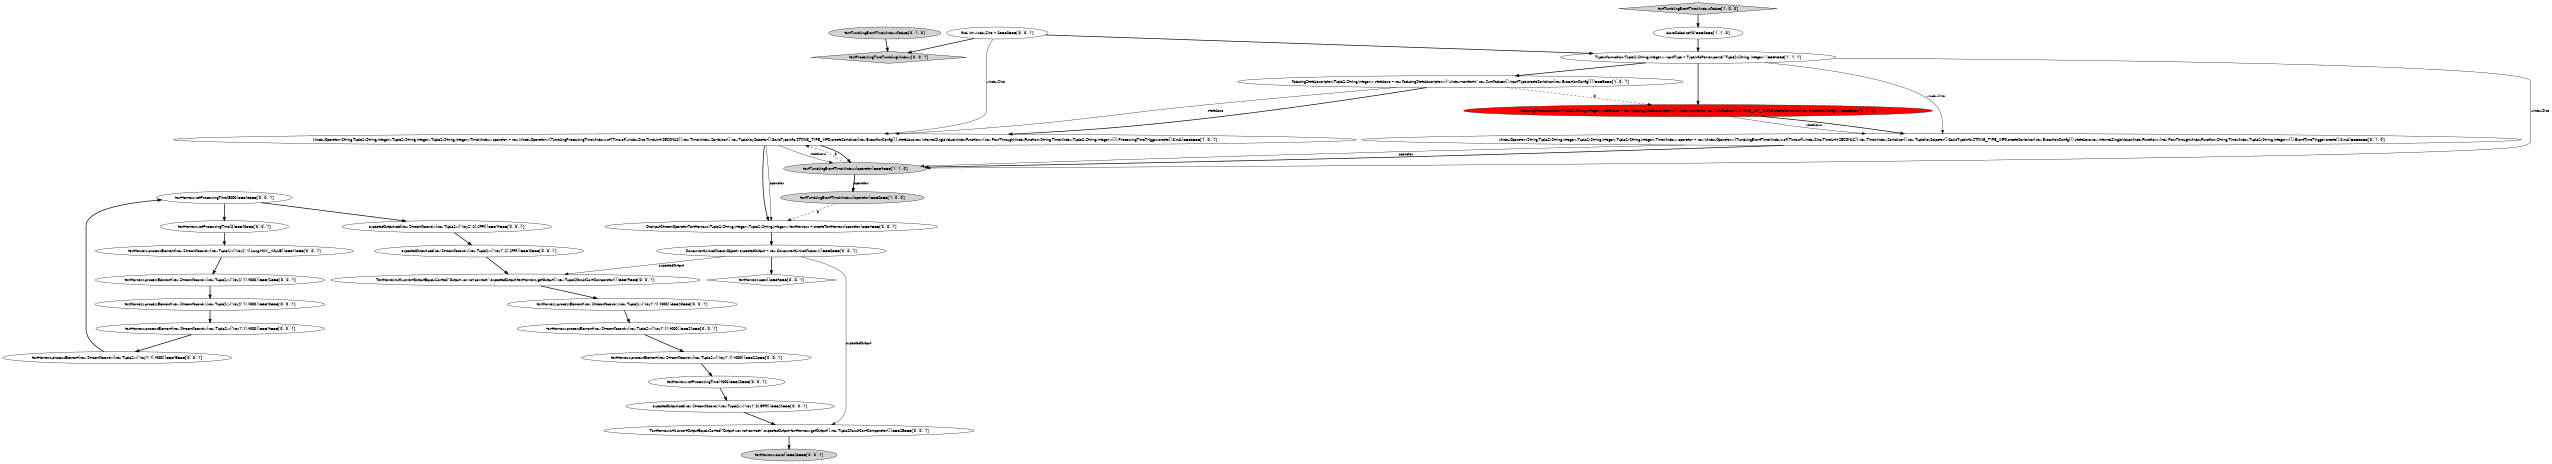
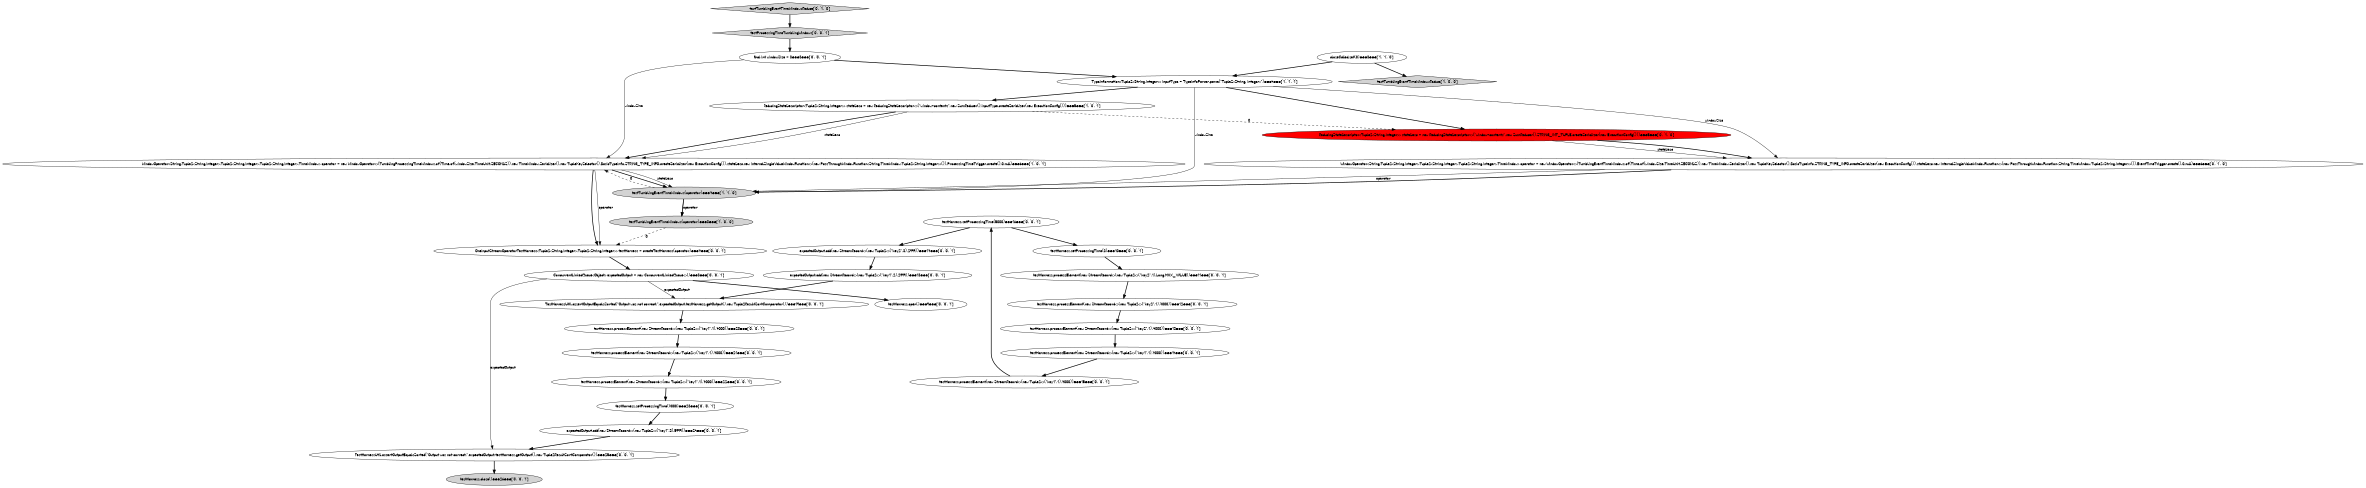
edge "testTumblingEventTimeWindowsReduce['1', '0', '0']" -> "closeCalled.set(0)@@@3@@@['1', '1', '0']": reversed
node "testTumblingEventTimeWindowsReduce['0', '1', '0']": shape ellipse -> diamond
edge "final int windowSize = 3@@@3@@@['0', '0', '1']" -> "testProcessingTimeTumblingWindows['0', '0', '1']": reversed
node "testHarness.open()@@@9@@@['0', '0', '1']": shape diamond -> ellipse
